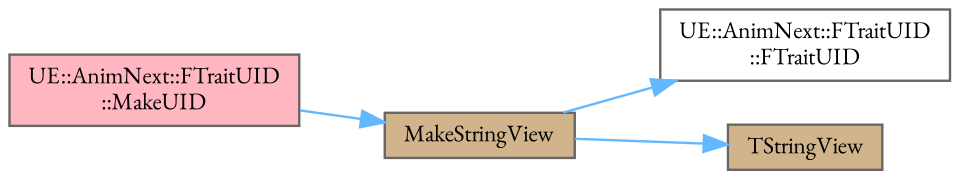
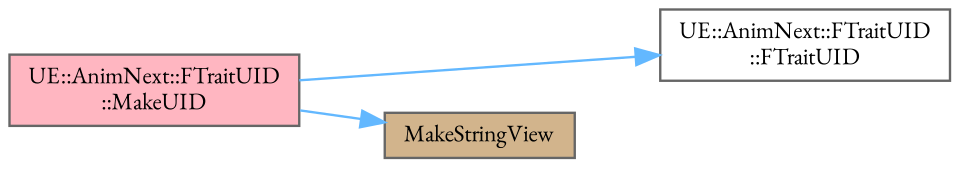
edge "MakeStringView" -> "UE::AnimNext::FTraitUID ::FTraitUID": now "UE::AnimNext::FTraitUID ::MakeUID" -> "UE::AnimNext::FTraitUID ::FTraitUID"
node "TStringView": removed
